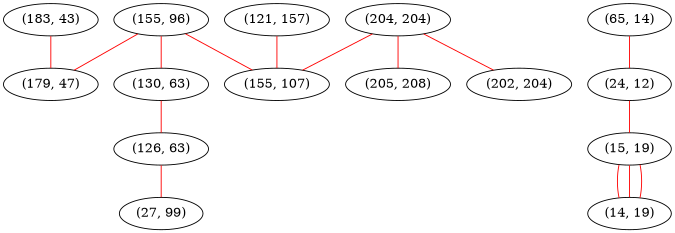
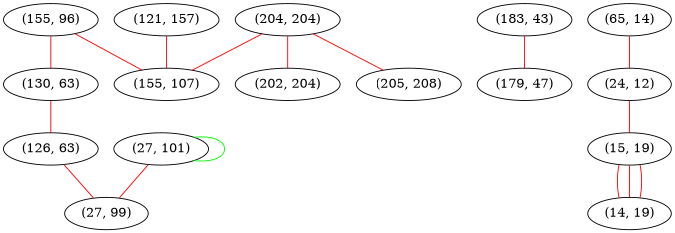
edge "(155, 96)" -- "(179, 47)": removed
node "(27, 101)": added
